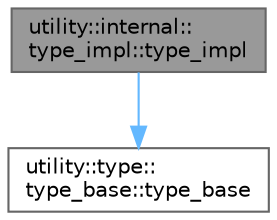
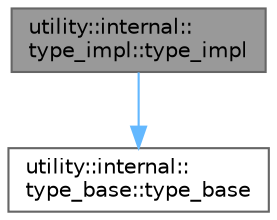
node "utility::type:: type_base::type_base": label "utility::type:: type_base::type_base" -> "utility::internal:: type_base::type_base"
